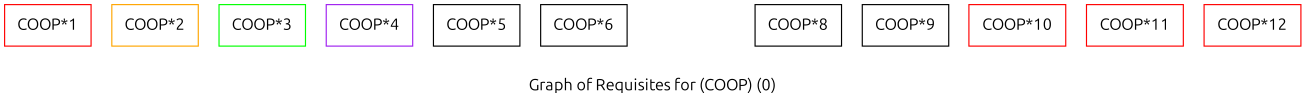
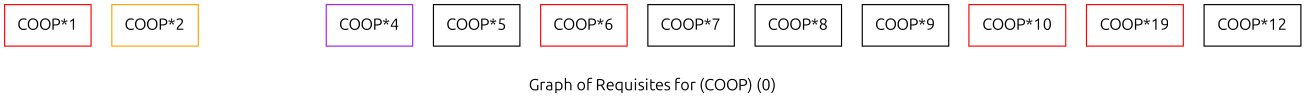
node "COOP*3": removed
node "COOP*6": color black -> red
node "COOP*7": added
node "COOP*11": label "COOP*11" -> "COOP*19"
node "COOP*12": color red -> black
